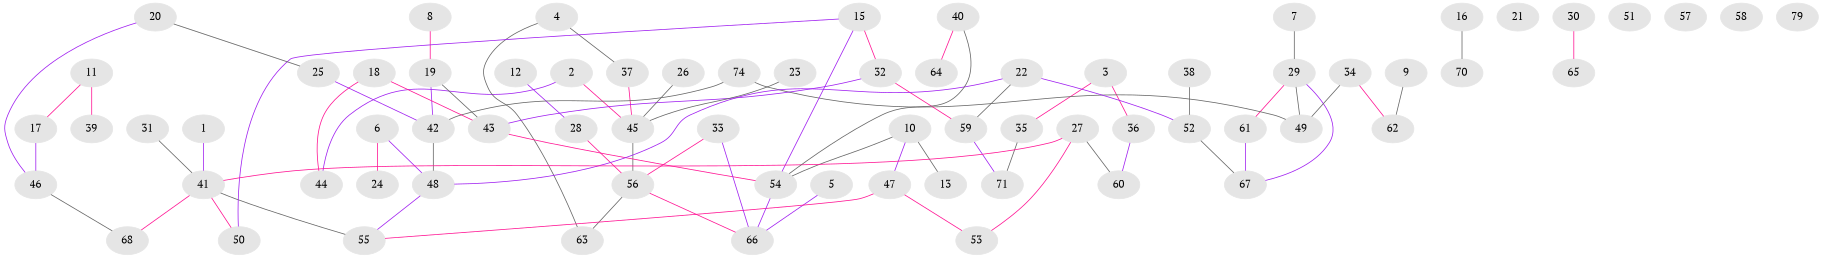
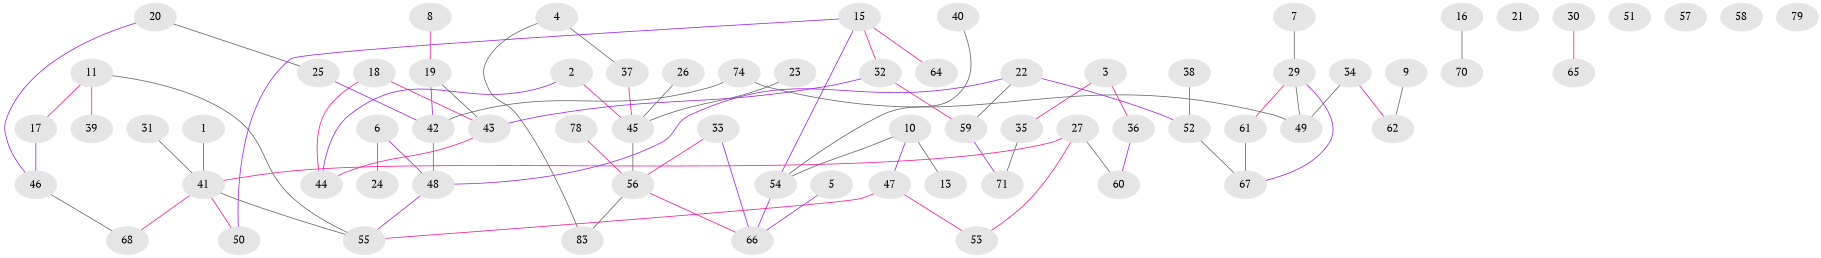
edge "40" -- "64": now "15" -- "64"
node "12": removed
edge "11" -- "55": added
node "28": label "28" -> "78"
edge "43" -- "54": now "43" -- "44"
node "63": label "63" -> "83"
